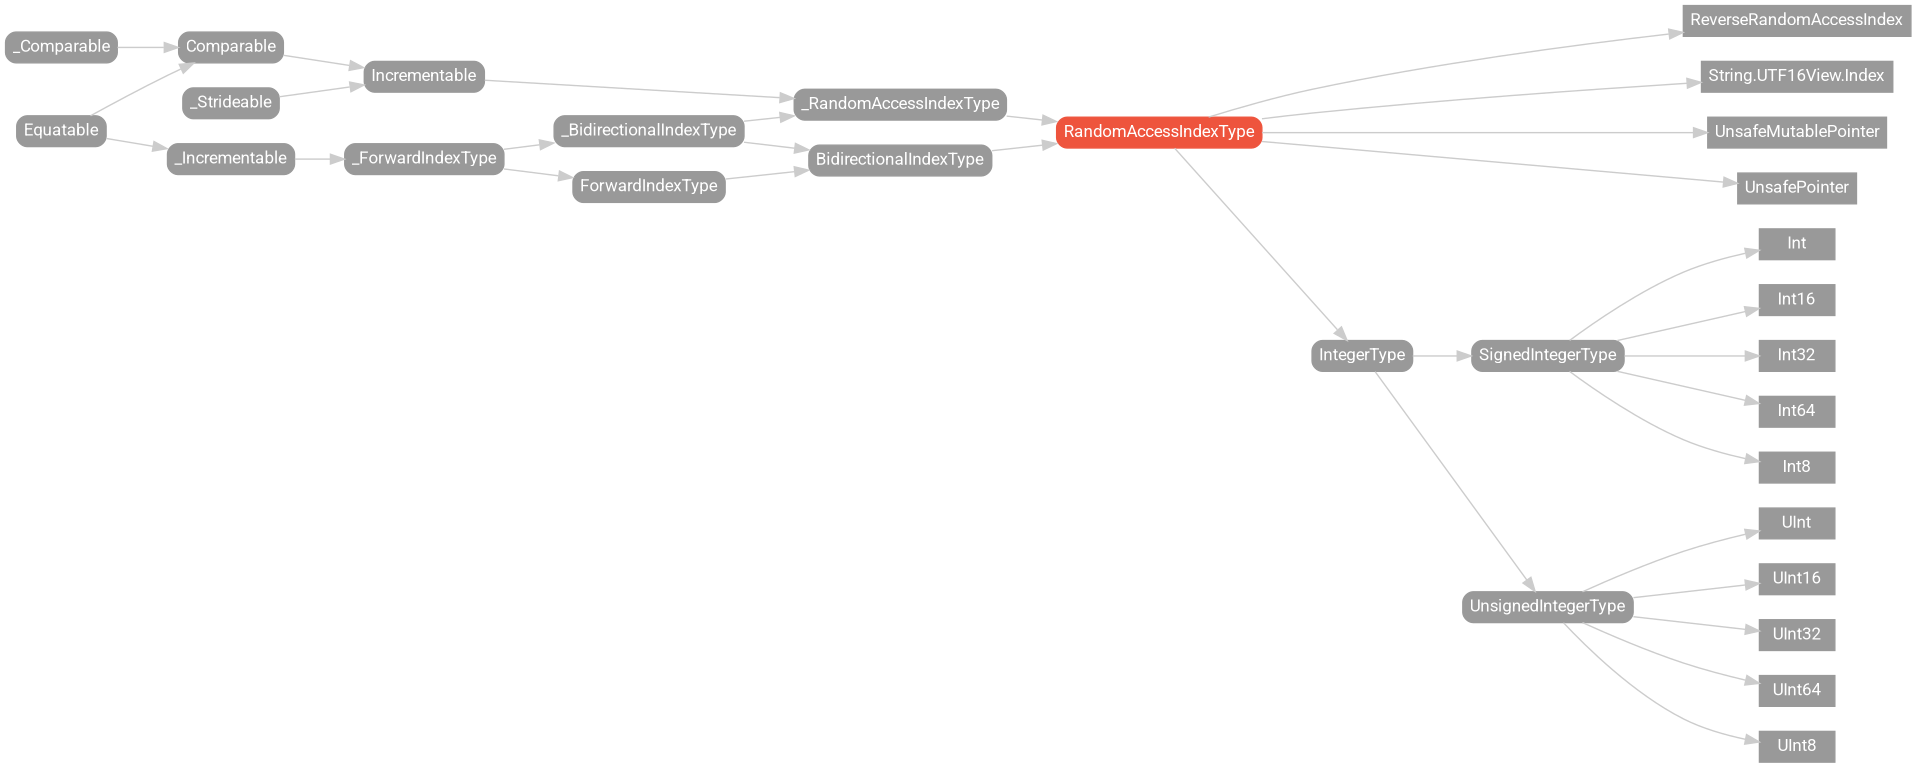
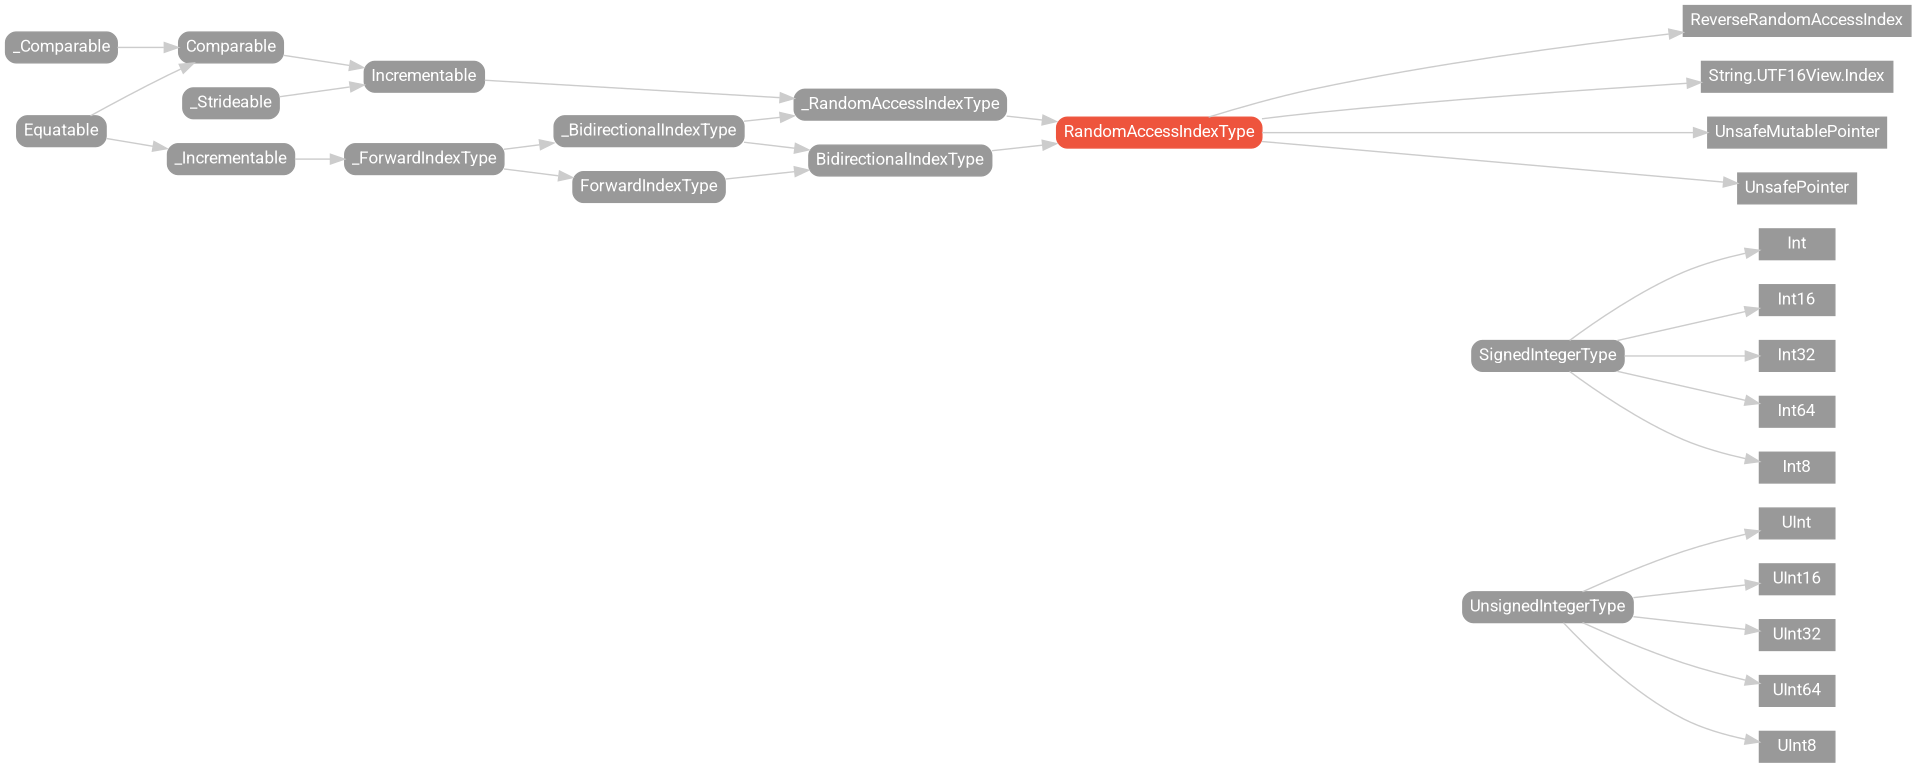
node "IntegerType": removed
